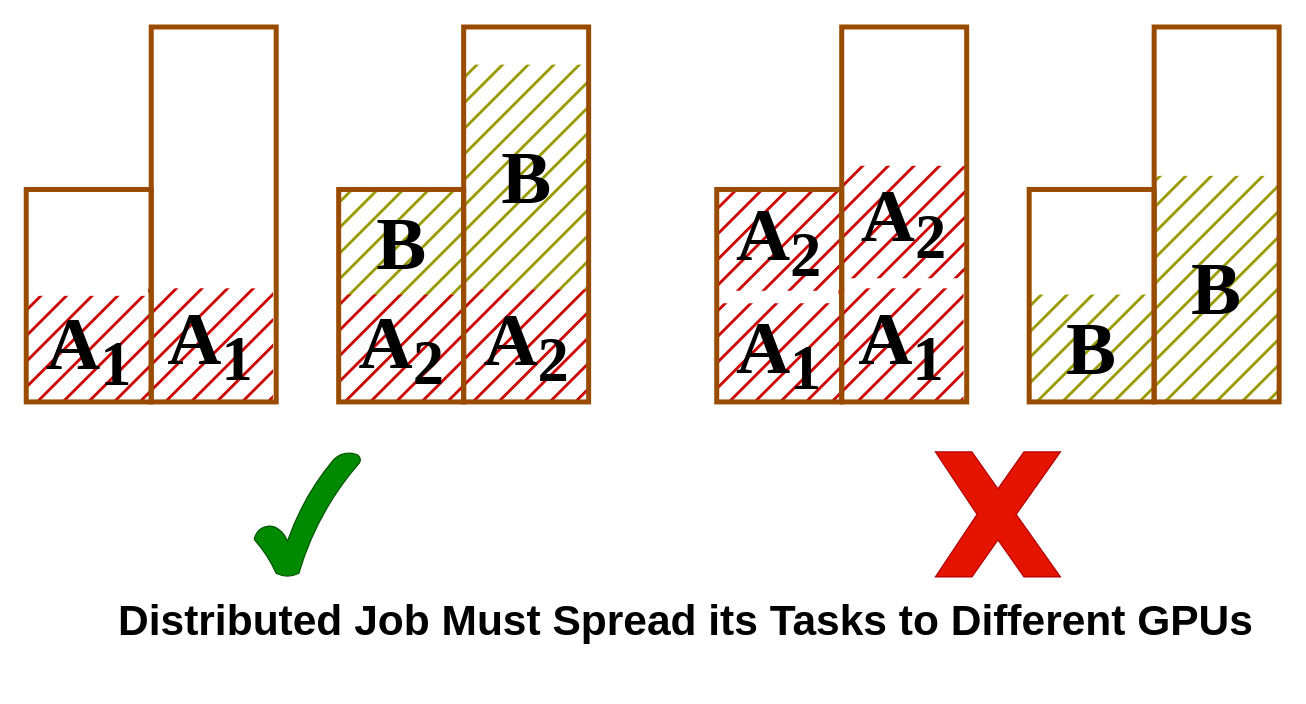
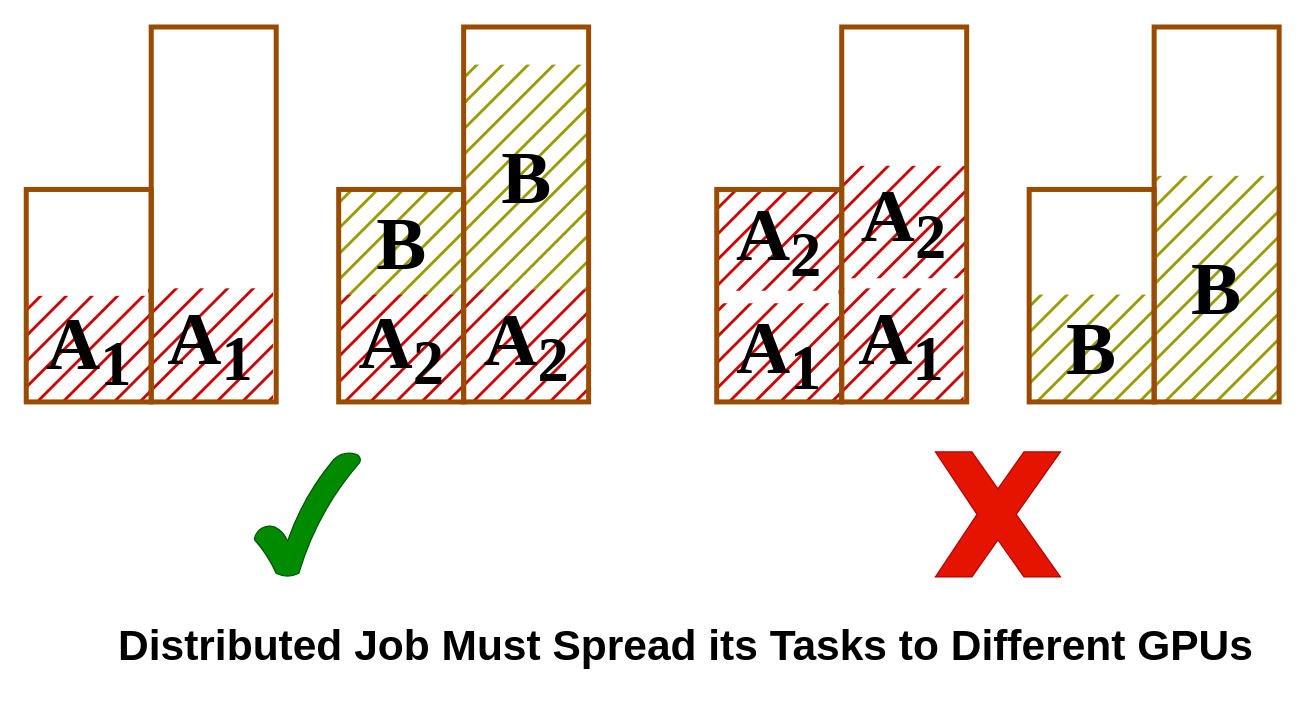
node "Distributed Job Must Spread its Tasks to Different GPUs": moved (686, 621) -> (686, 646)
